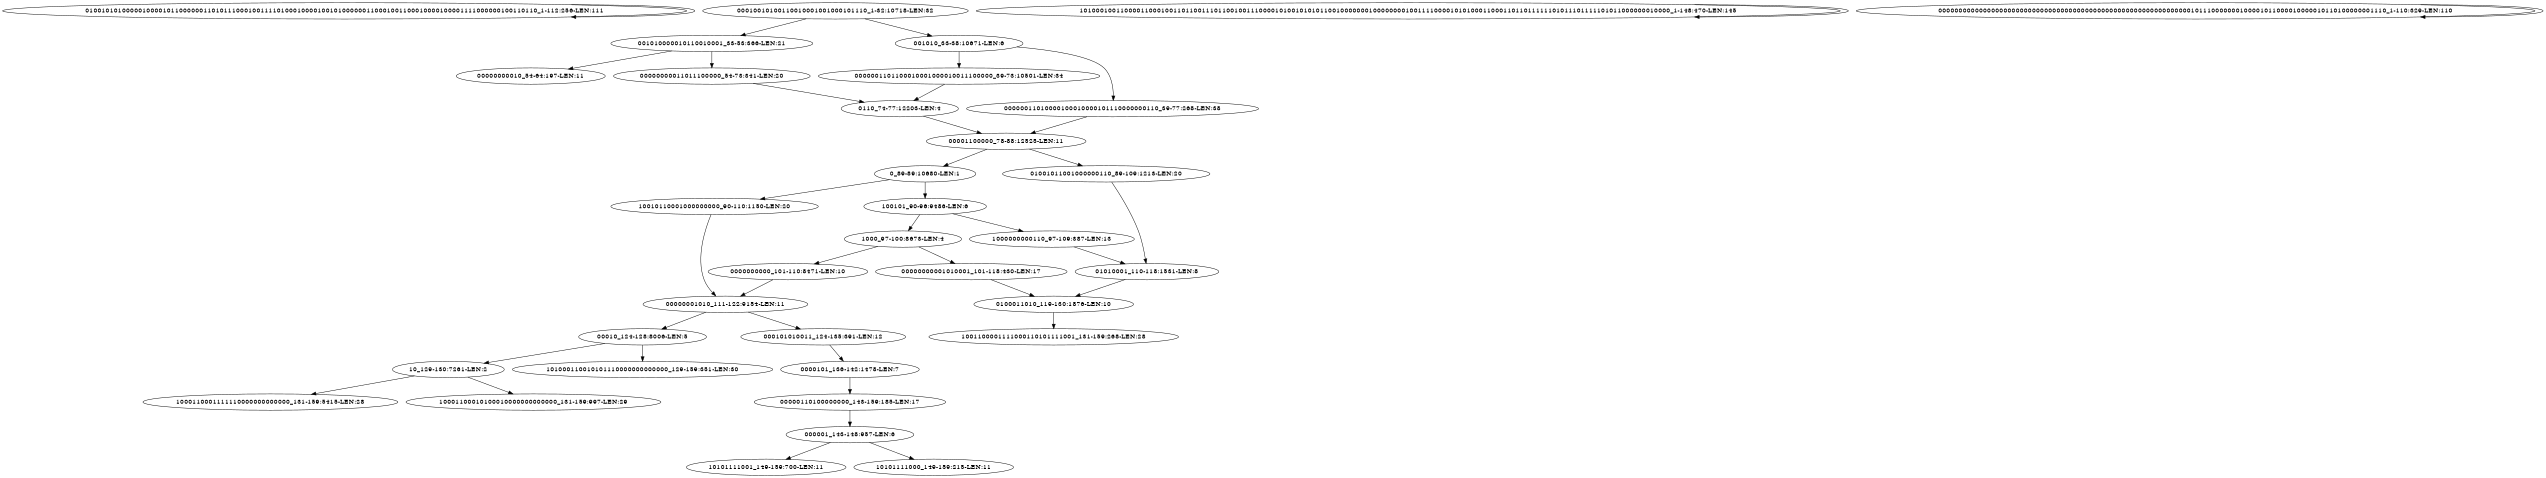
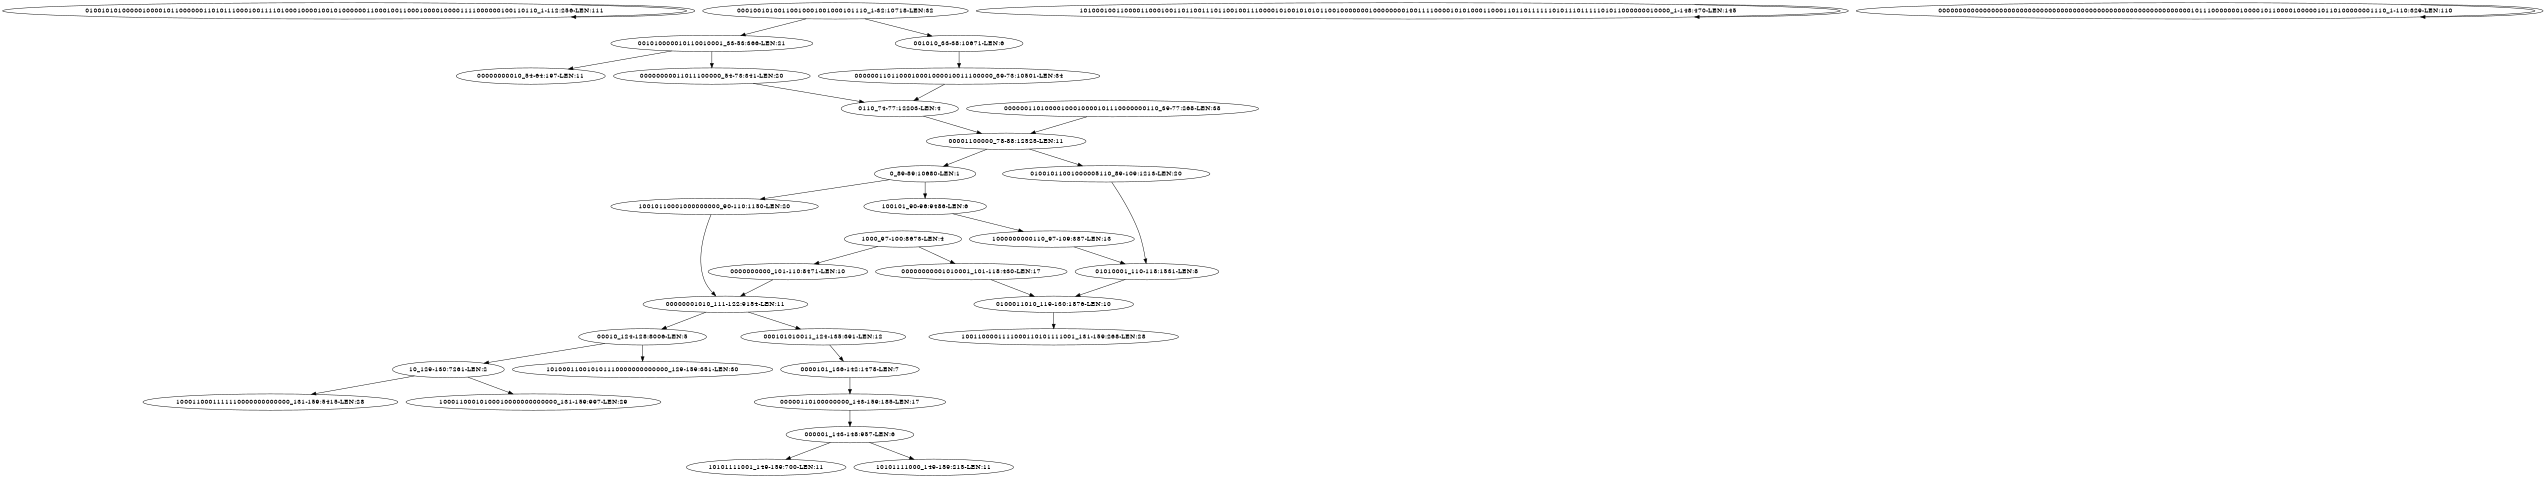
edge "001010_33-38:10671-LEN:6" -> "00000011010000100010000101110000000110_39-77:268-LEN:38": removed
node "01001011001000000110_89-109:1213-LEN:20": label "01001011001000000110_89-109:1213-LEN:20" -> "01001011001000005110_89-109:1213-LEN:20"
edge "100101_90-96:9486-LEN:6" -> "1000_97-100:8673-LEN:4": removed
